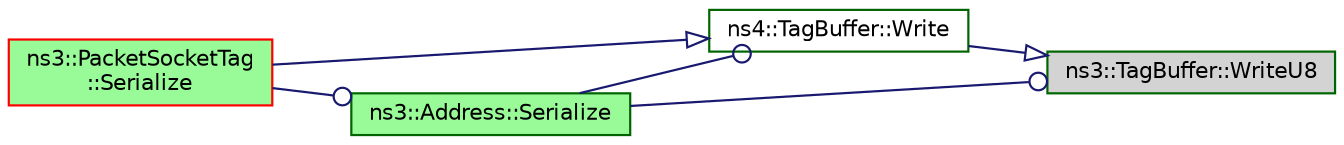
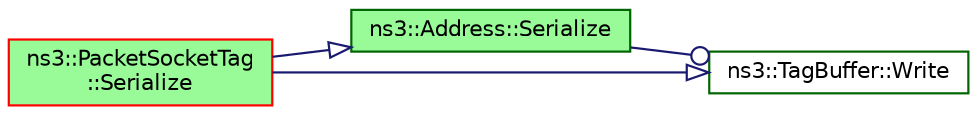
node "ns4::TagBuffer::Write": label "ns4::TagBuffer::Write" -> "ns3::TagBuffer::Write"
node "ns3::TagBuffer::WriteU8": removed
edge "ns3::PacketSocketTag ::Serialize" -> "ns3::Address::Serialize": arrowhead odot -> onormal
